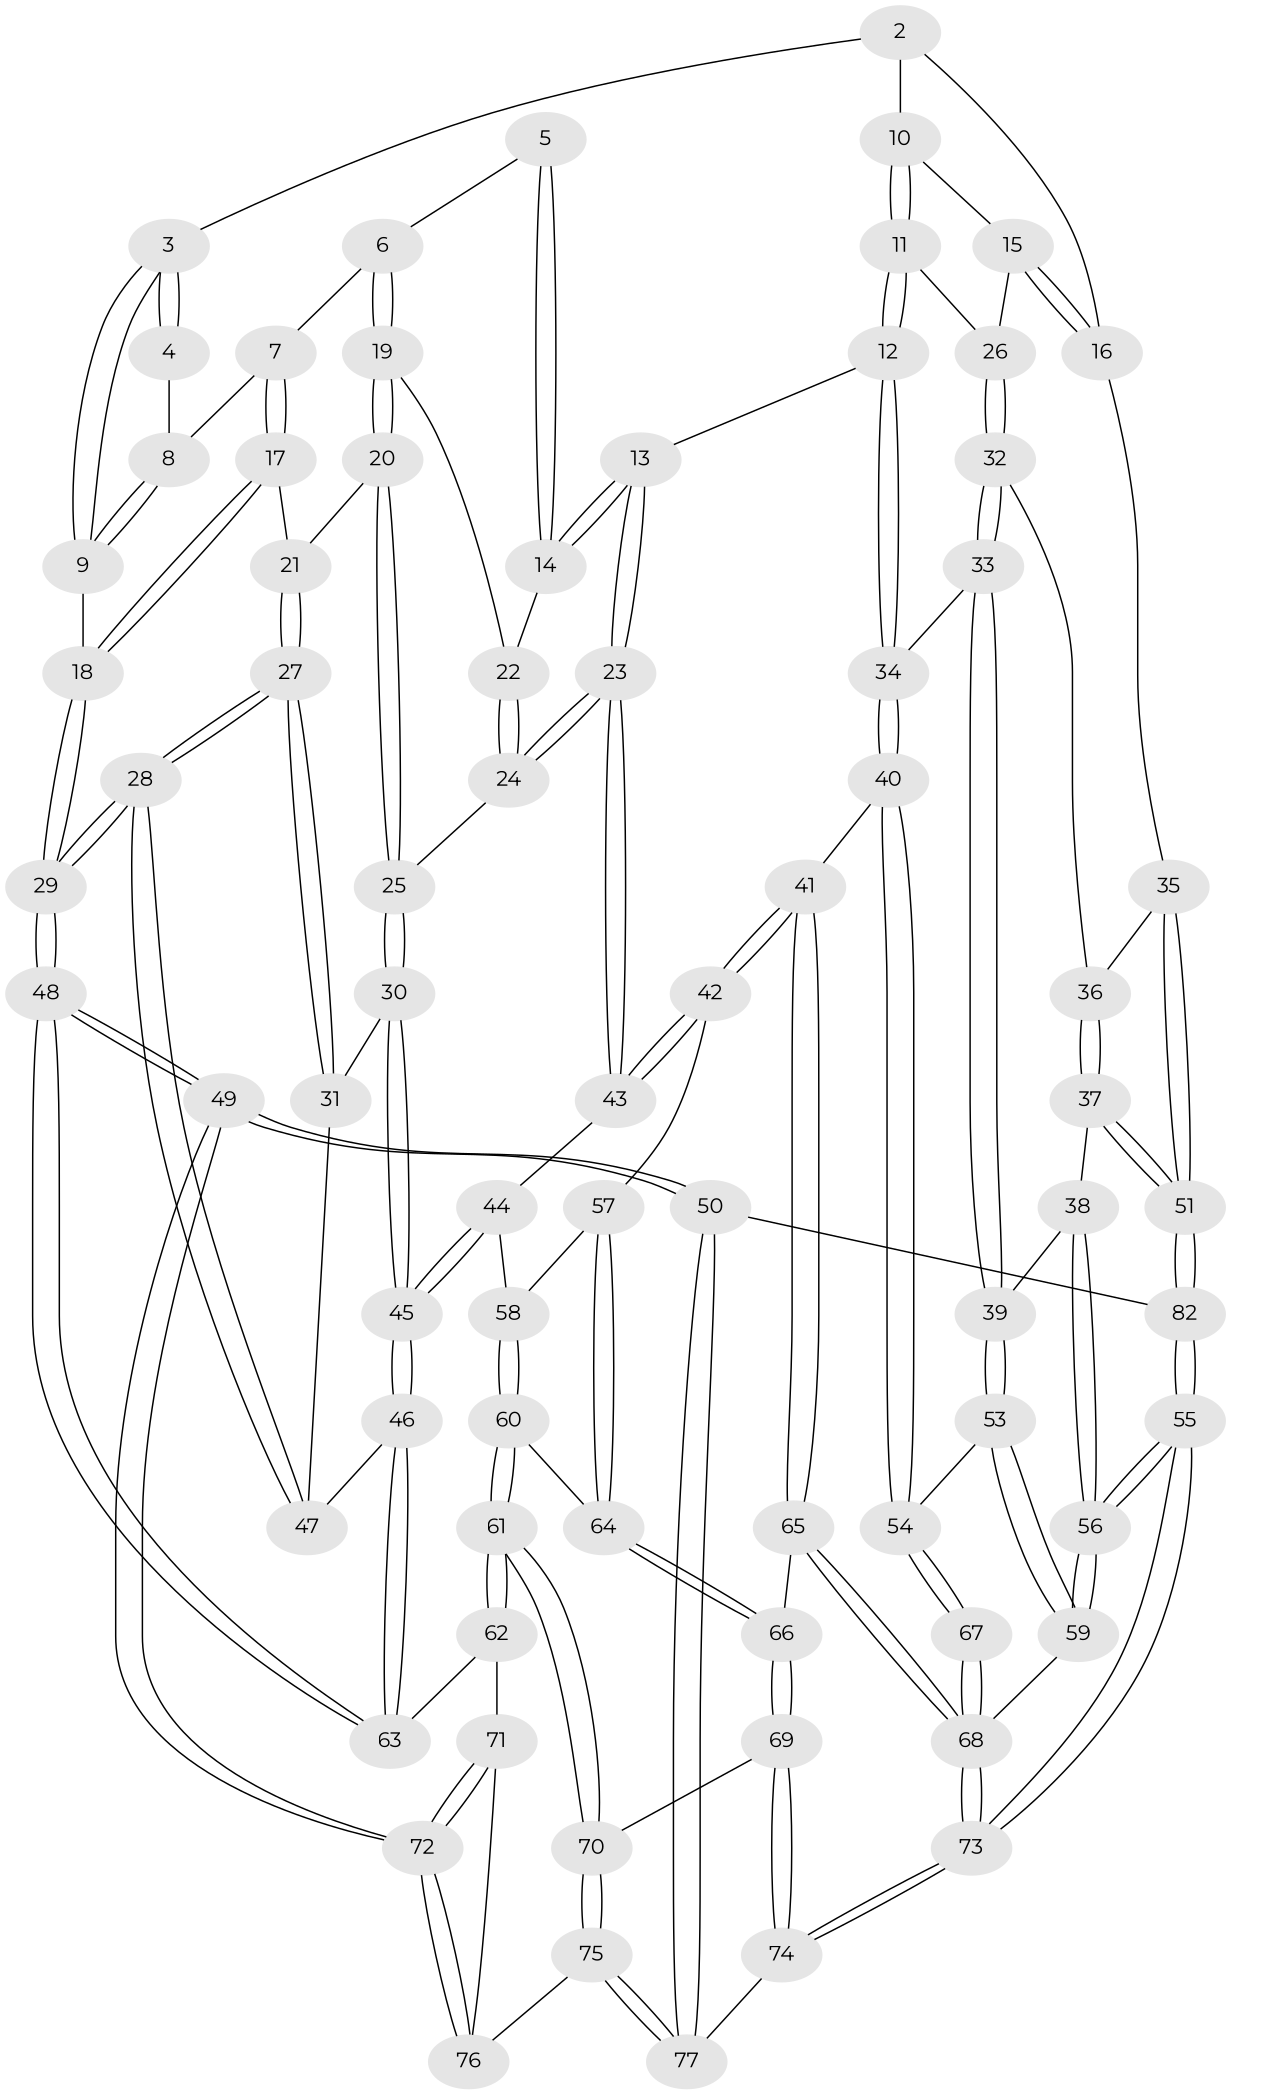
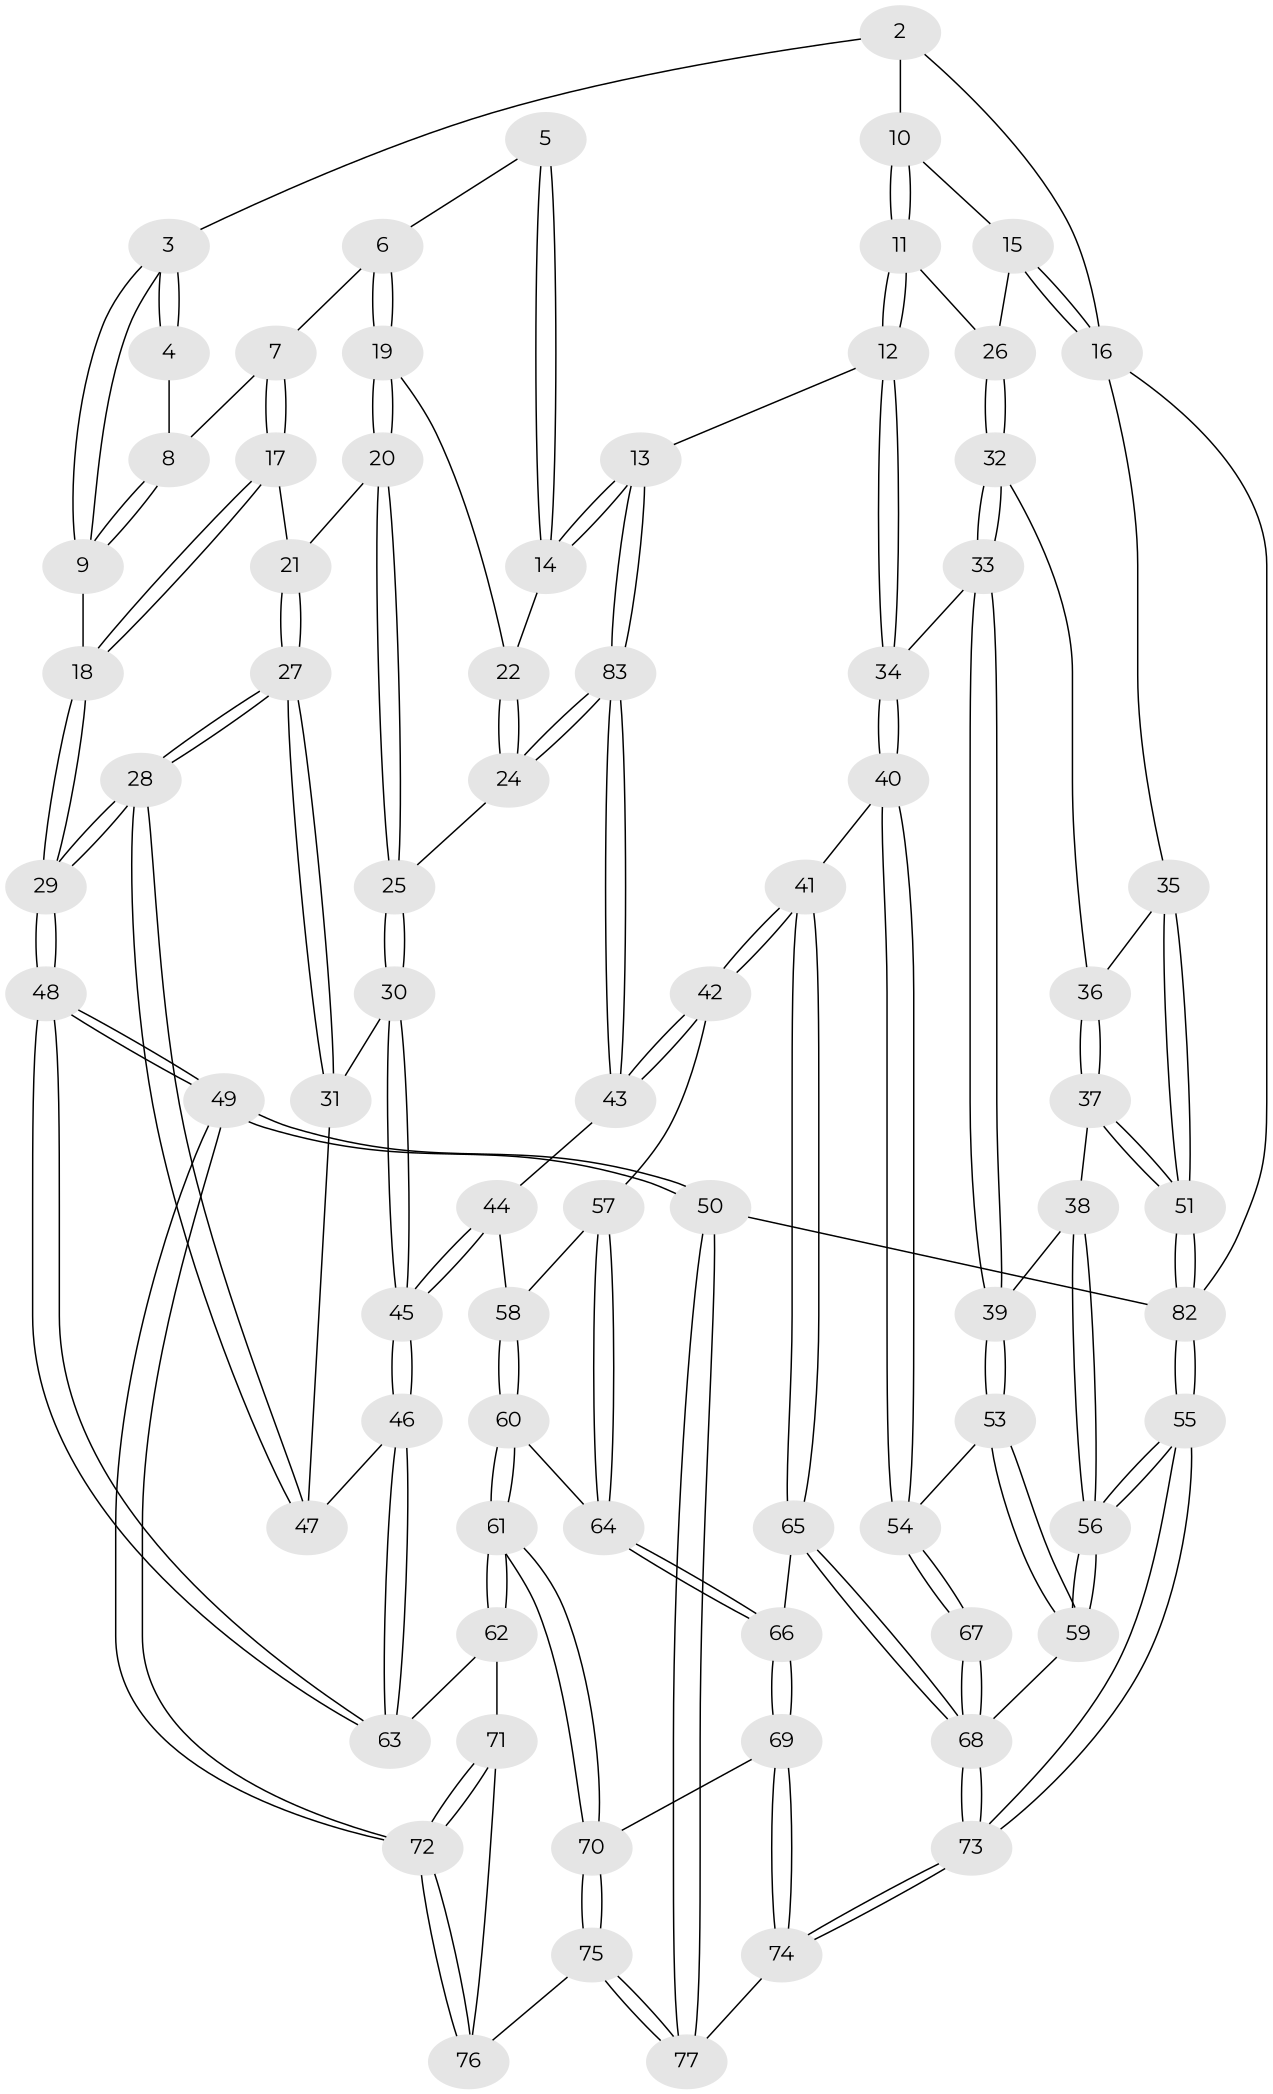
node "23": label "23" -> "83"
edge "16" -- "82": added
